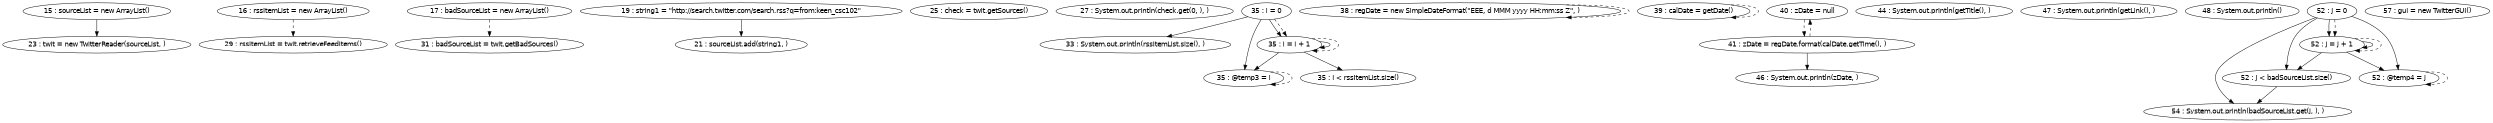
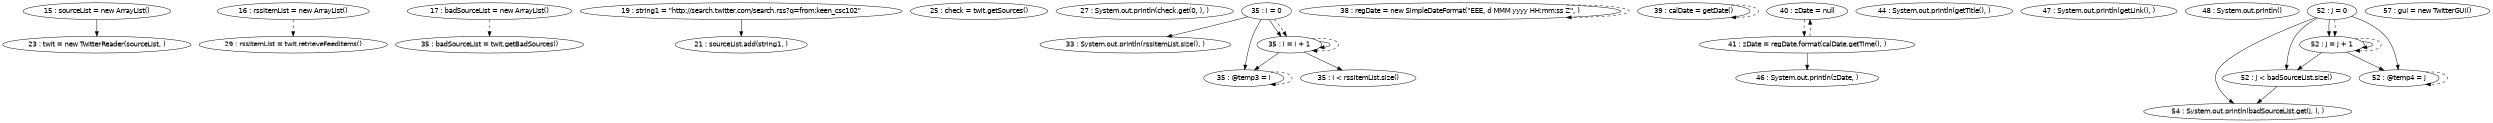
node "31 : badSourceList = twit.getBadSources()": label "31 : badSourceList = twit.getBadSources()" -> "35 : badSourceList = twit.getBadSources()"
